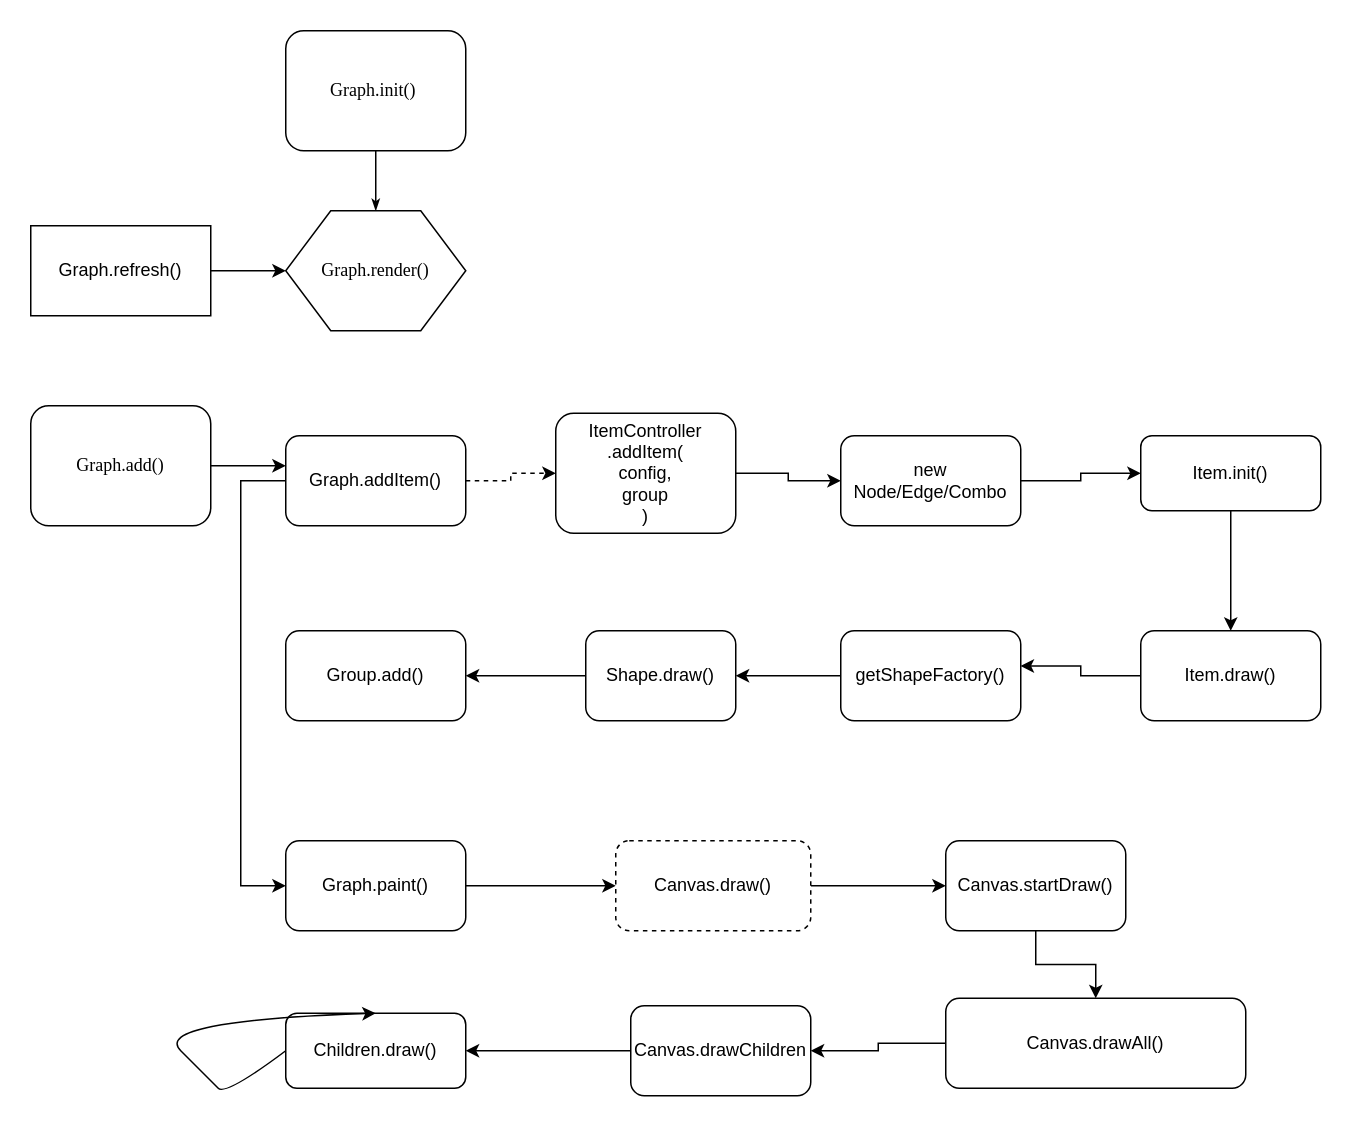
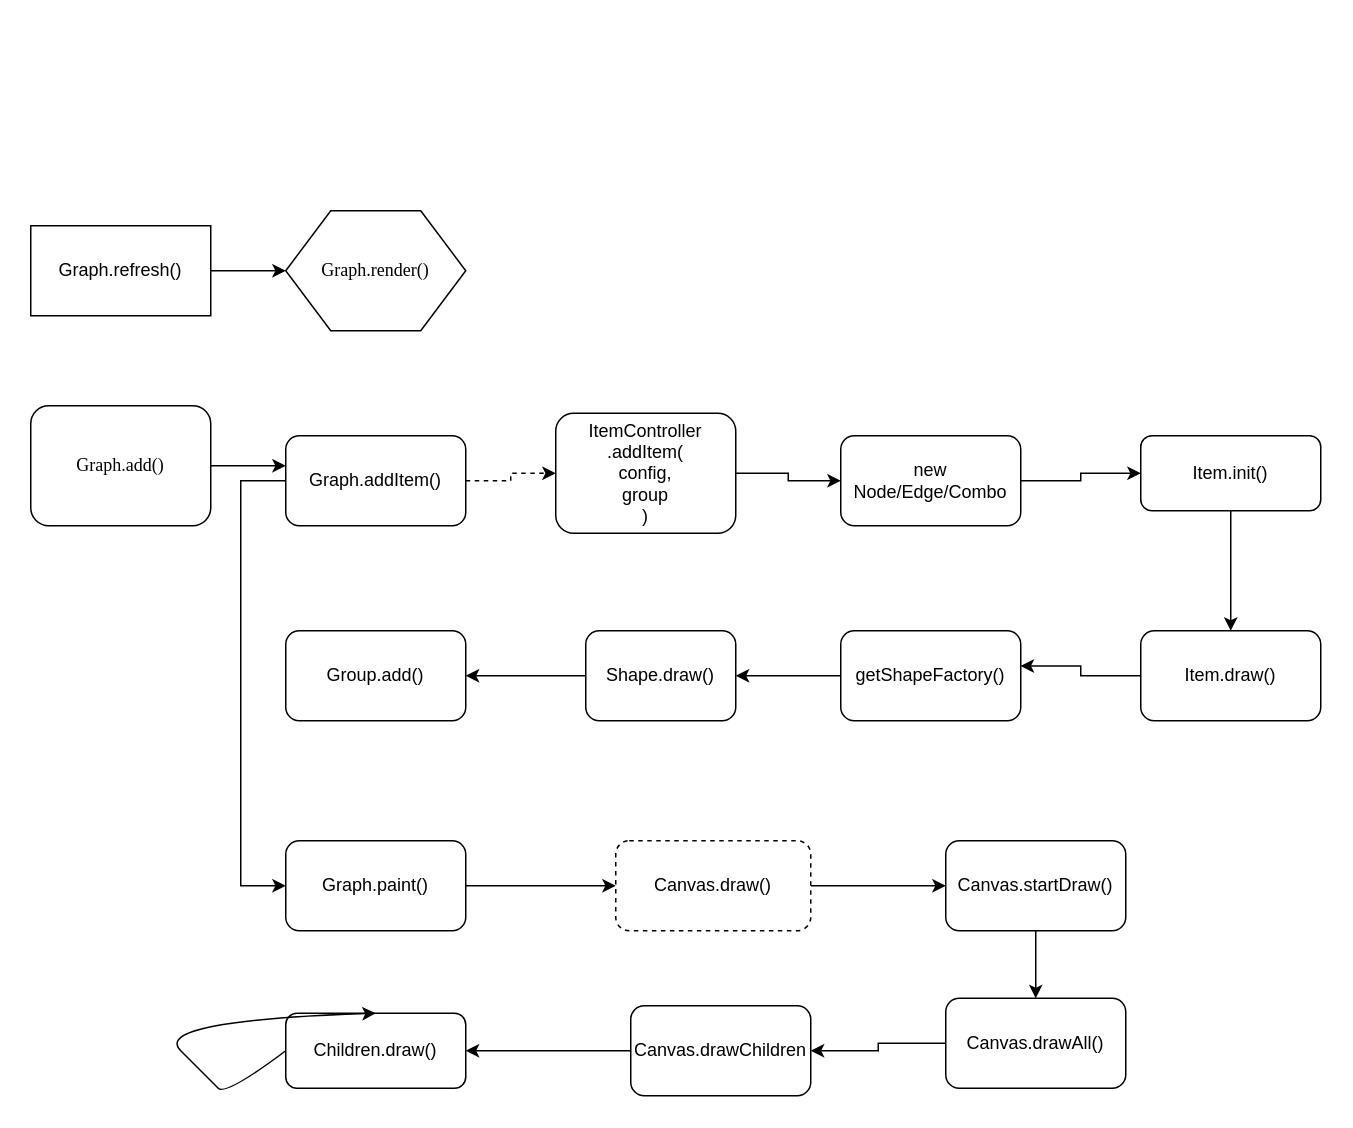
node "Graph.init()": removed
edge "Graph.init()" -> "Graph.render()": removed
node "Canvas.drawAll()": size 300x90 -> 180x90
